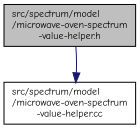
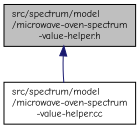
edge "src/spectrum/model /microwave-oven-spectrum -value-helper.h" -> "src/spectrum/model /microwave-oven-spectrum -value-helper.cc": reversed
